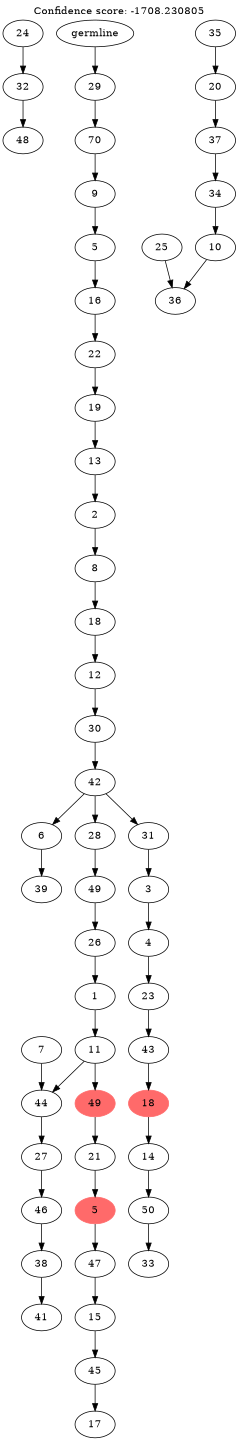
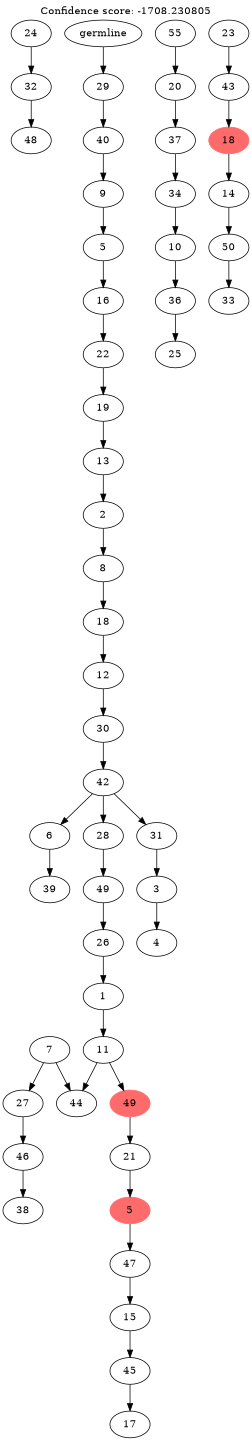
node "35": label "35" -> "55"
node "70": label "70" -> "40"
edge "25" -> "36": reversed
edge "4" -> "23": removed
edge "44" -> "27": now "7" -> "27"
node "41": removed
